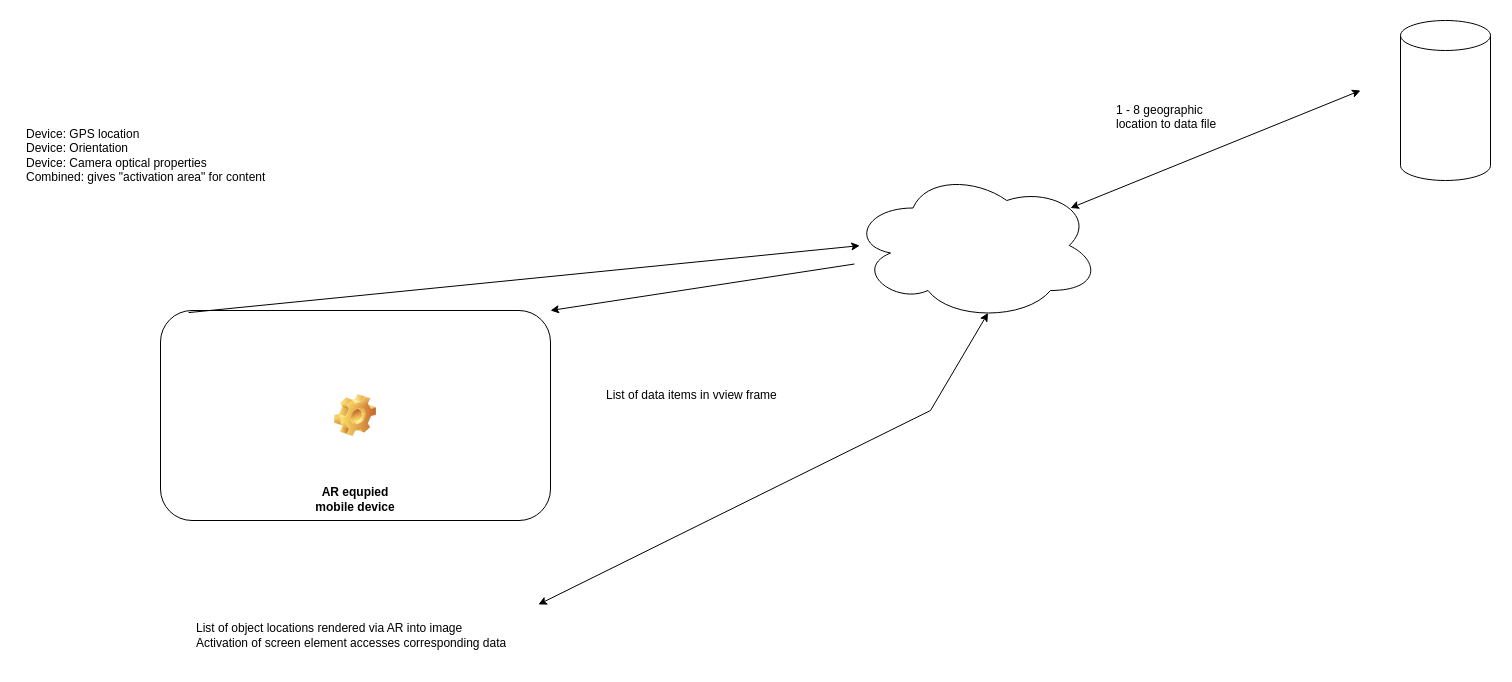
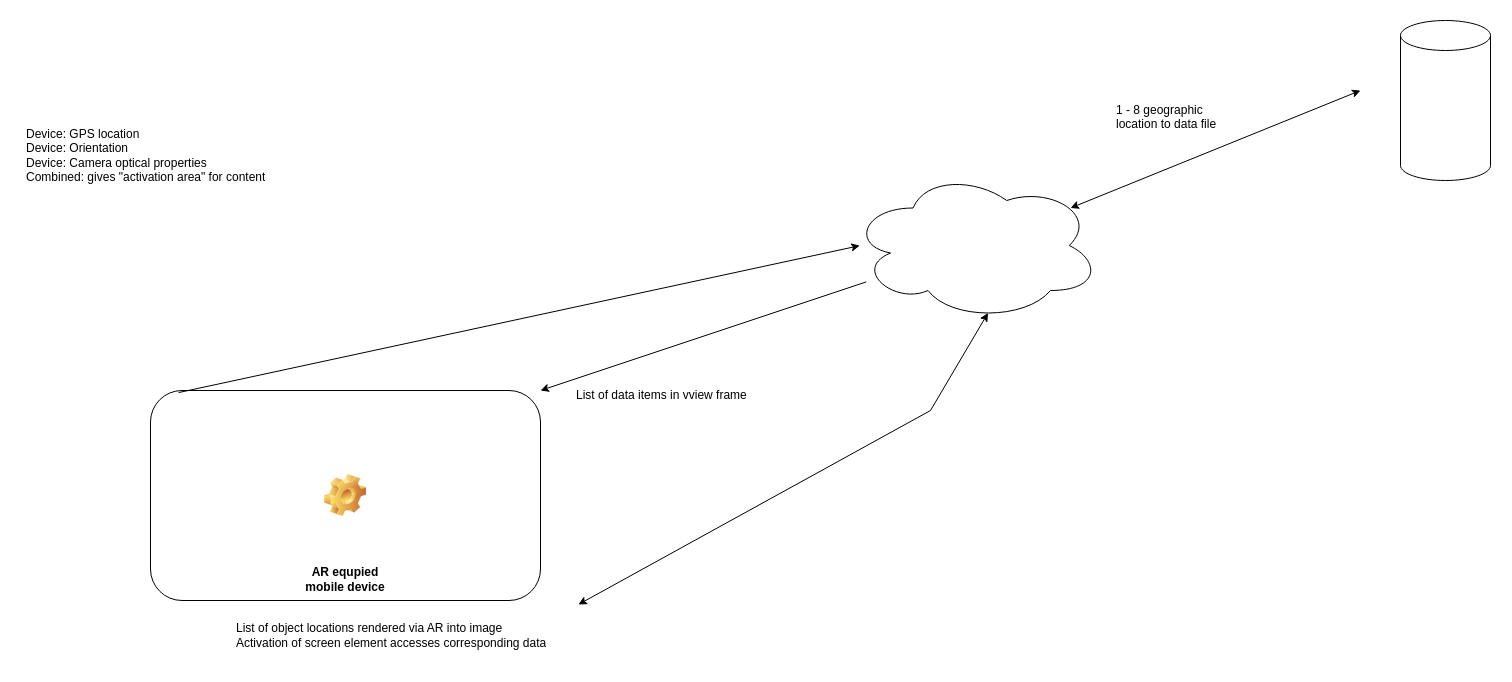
node "List of data items in vview frame": moved (716, 396) -> (686, 396)
node "AR equpied mobile device": moved (356, 416) -> (346, 496)
node "List of object locations rendered via AR into image Activation of screen element accesses corresponding data": moved (366, 636) -> (406, 636)
